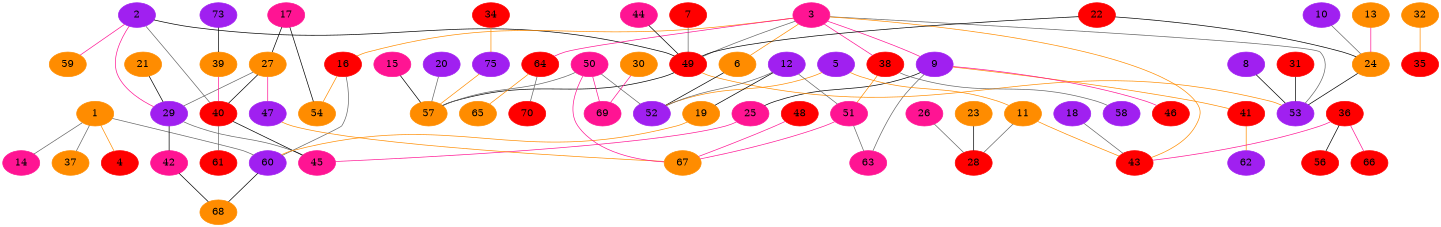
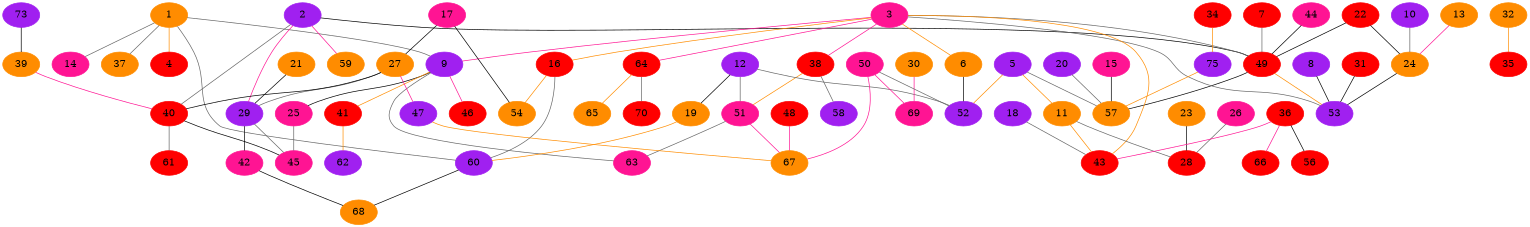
edge "1" -- "9": added
edge "50" -- "57": now "5" -- "57"
edge "25" -- "45": color deeppink -> gray40
